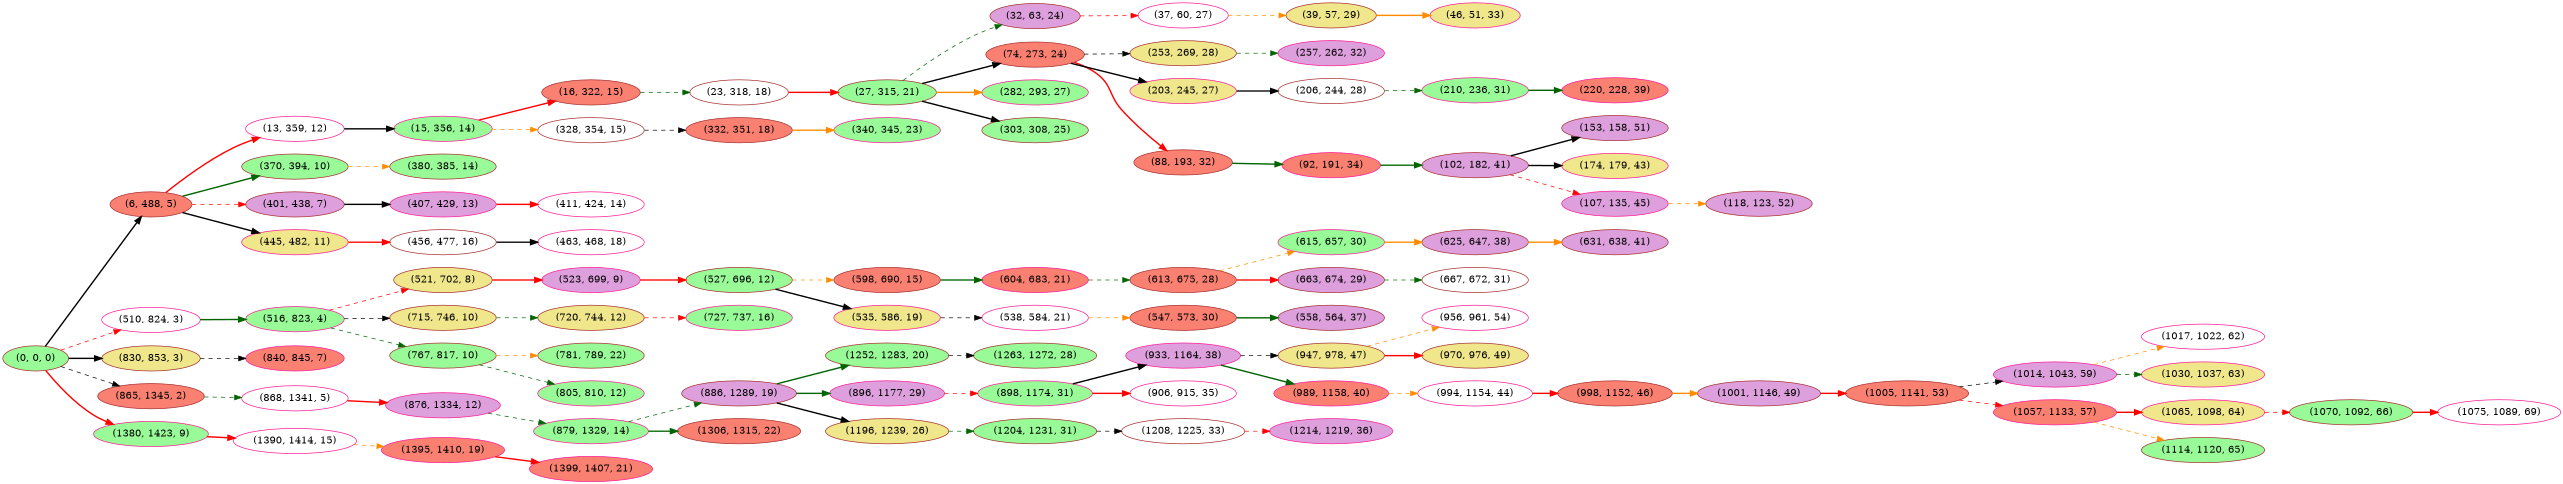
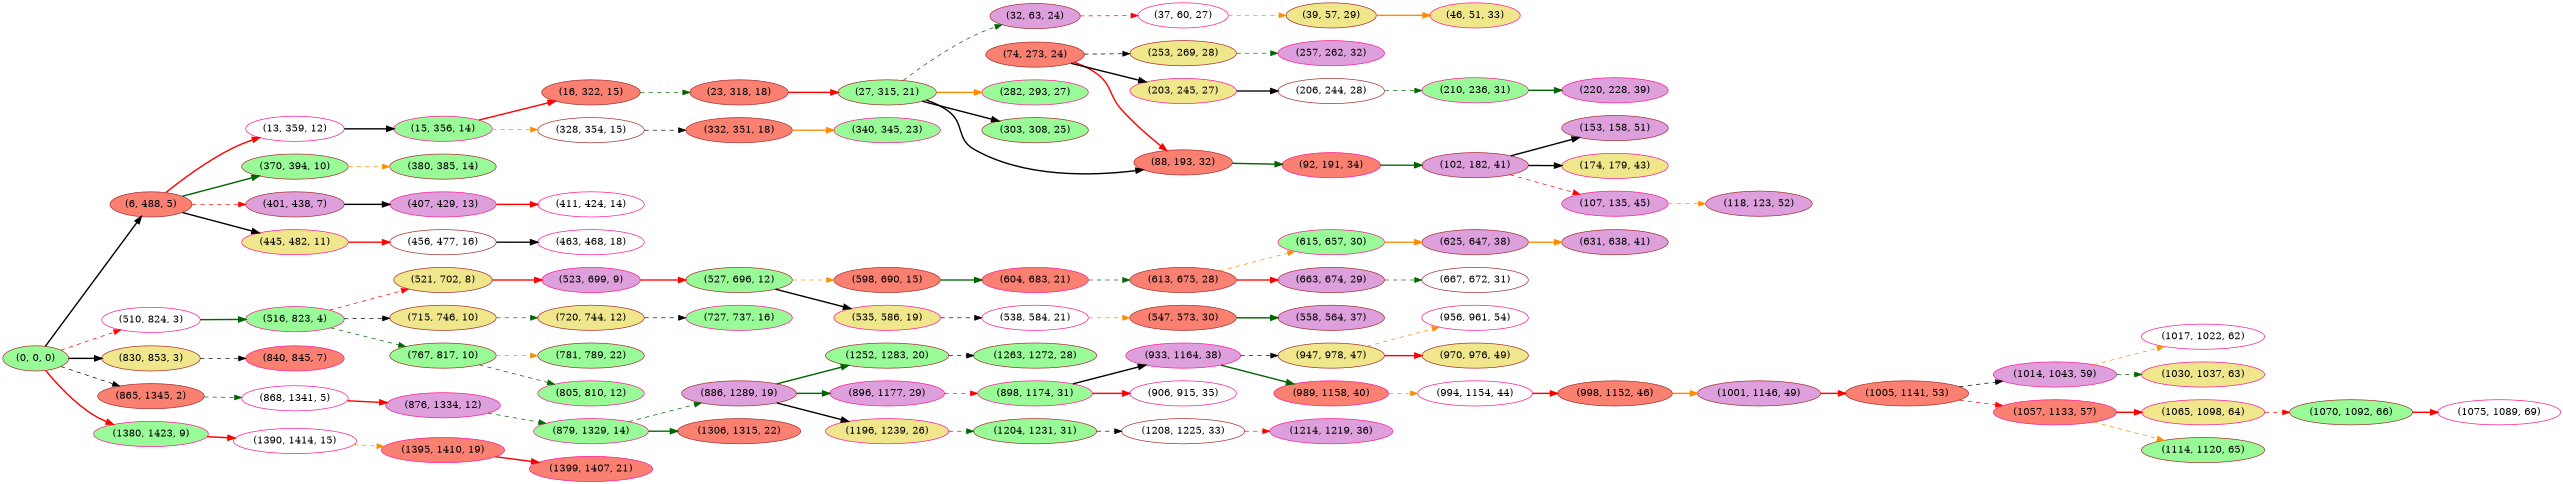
edge "(27, 315, 21)" -> "(74, 273, 24)": now "(27, 315, 21)" -> "(88, 193, 32)"
node "(220, 228, 39)": fillcolor salmon -> plum
node "(23, 318, 18)": fillcolor white -> salmon
edge "(720, 744, 12)" -> "(727, 737, 16)": color red -> black
node "(1196, 1239, 26)": color brown -> deeppink
